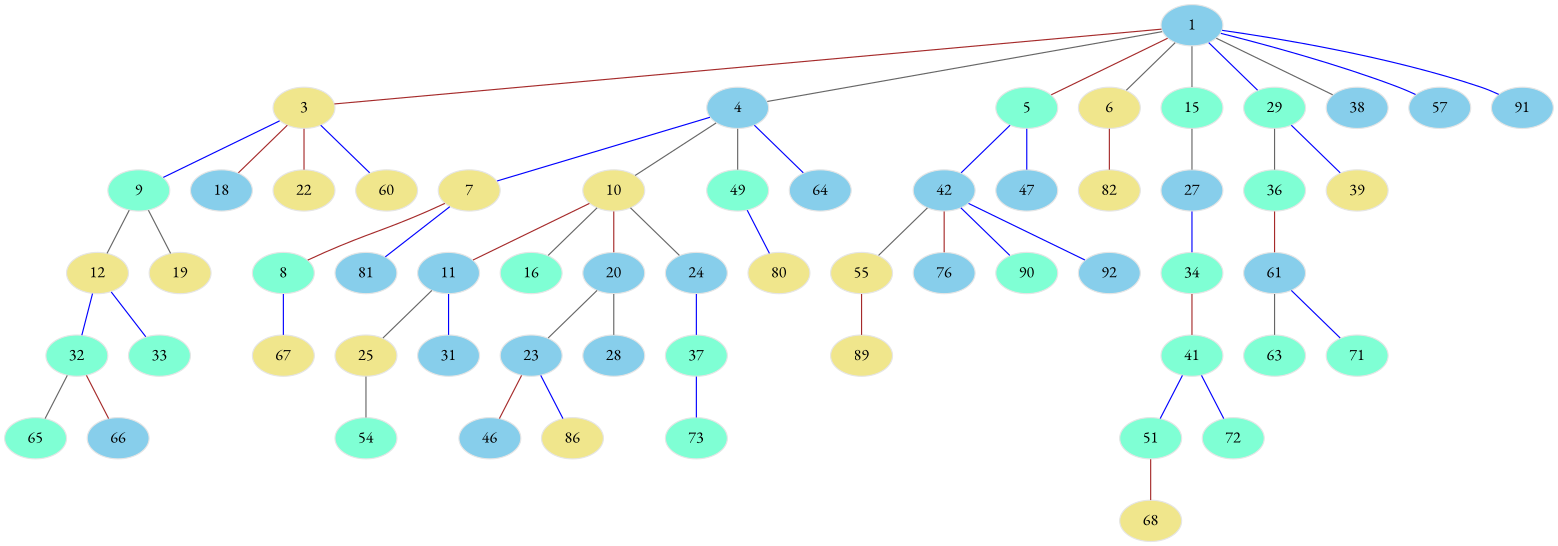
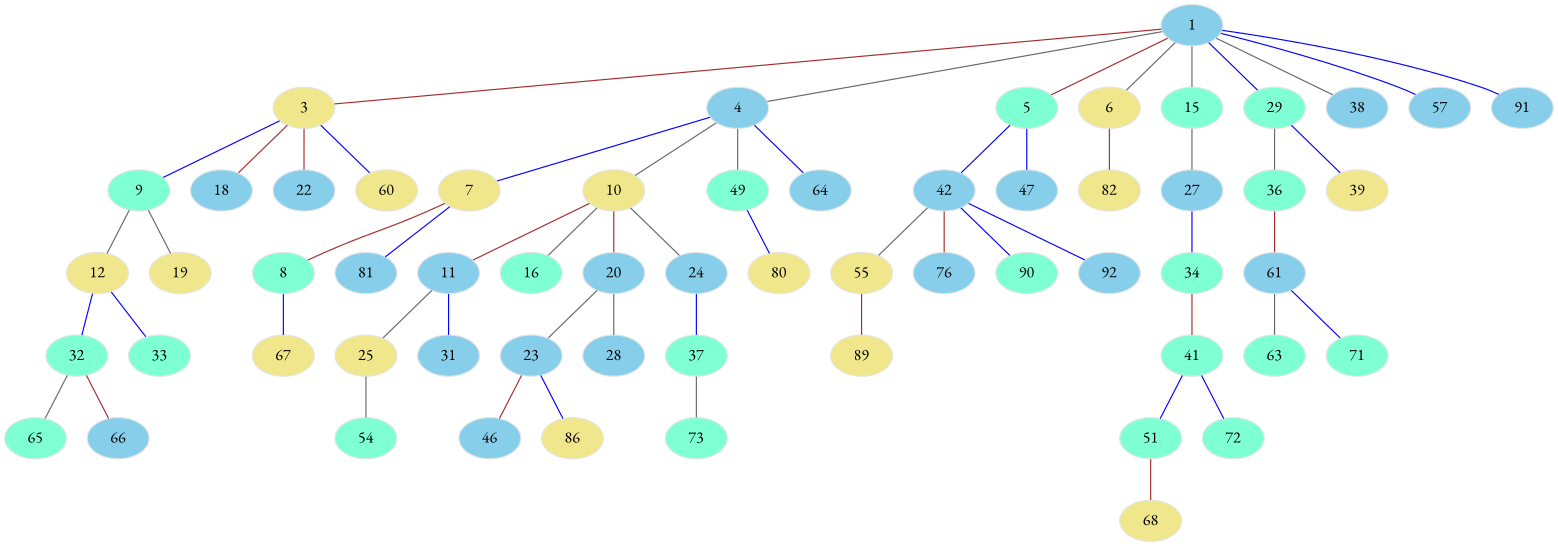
node "22": fillcolor khaki -> skyblue
edge "37" -- "73": color blue -> gray40
